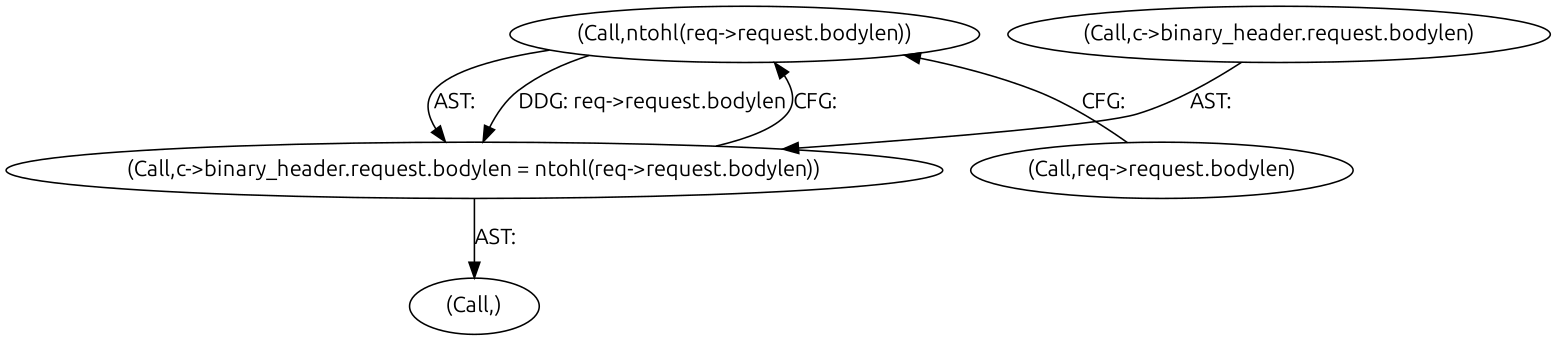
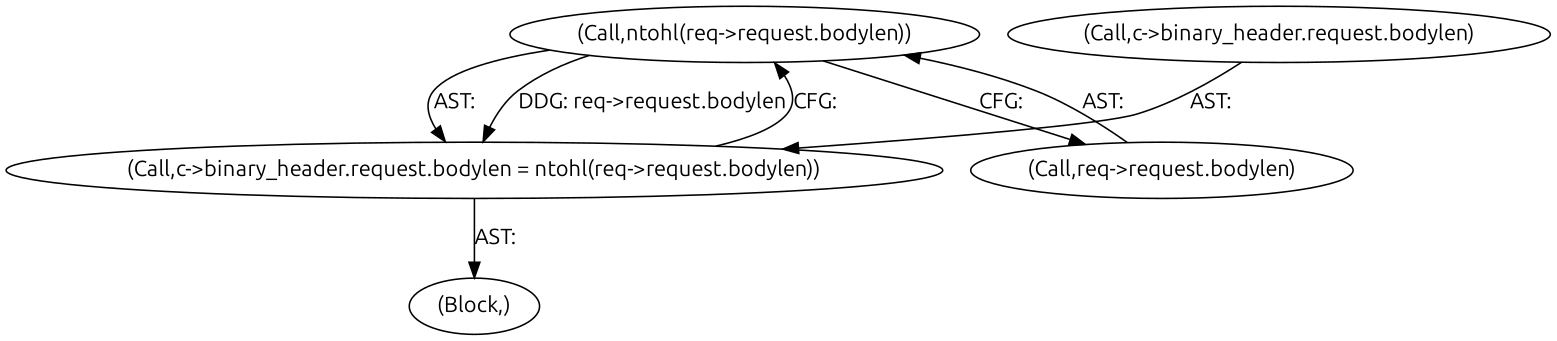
edge "(Call,ntohl(req->request.bodylen))" -> "(Call,req->request.bodylen)": added, label "CFG:"
edge "(Call,req->request.bodylen)" -> "(Call,ntohl(req->request.bodylen))": label "CFG: " -> "AST: "
node "(Call,)": label "(Call,)" -> "(Block,)"
